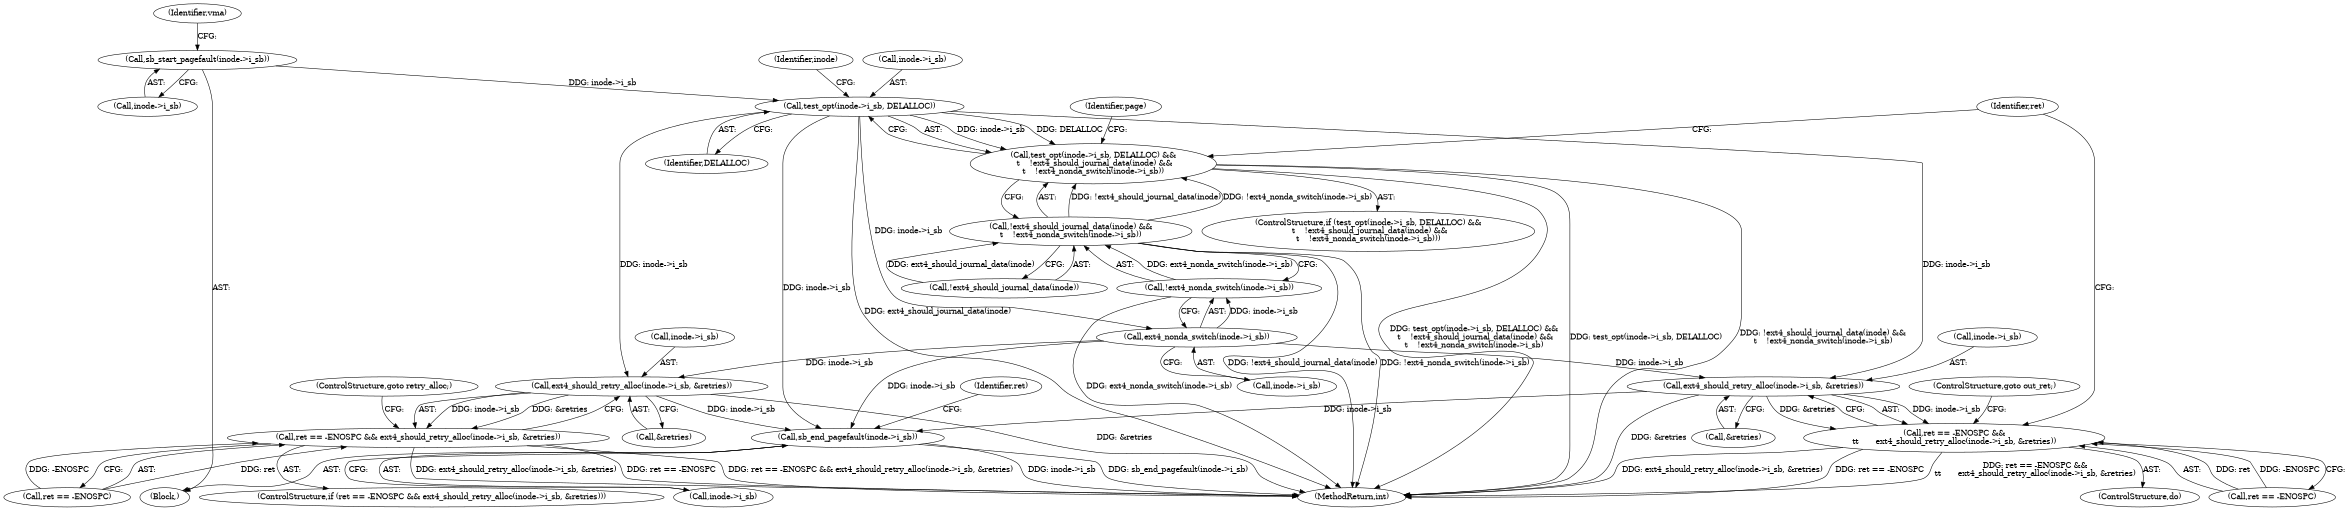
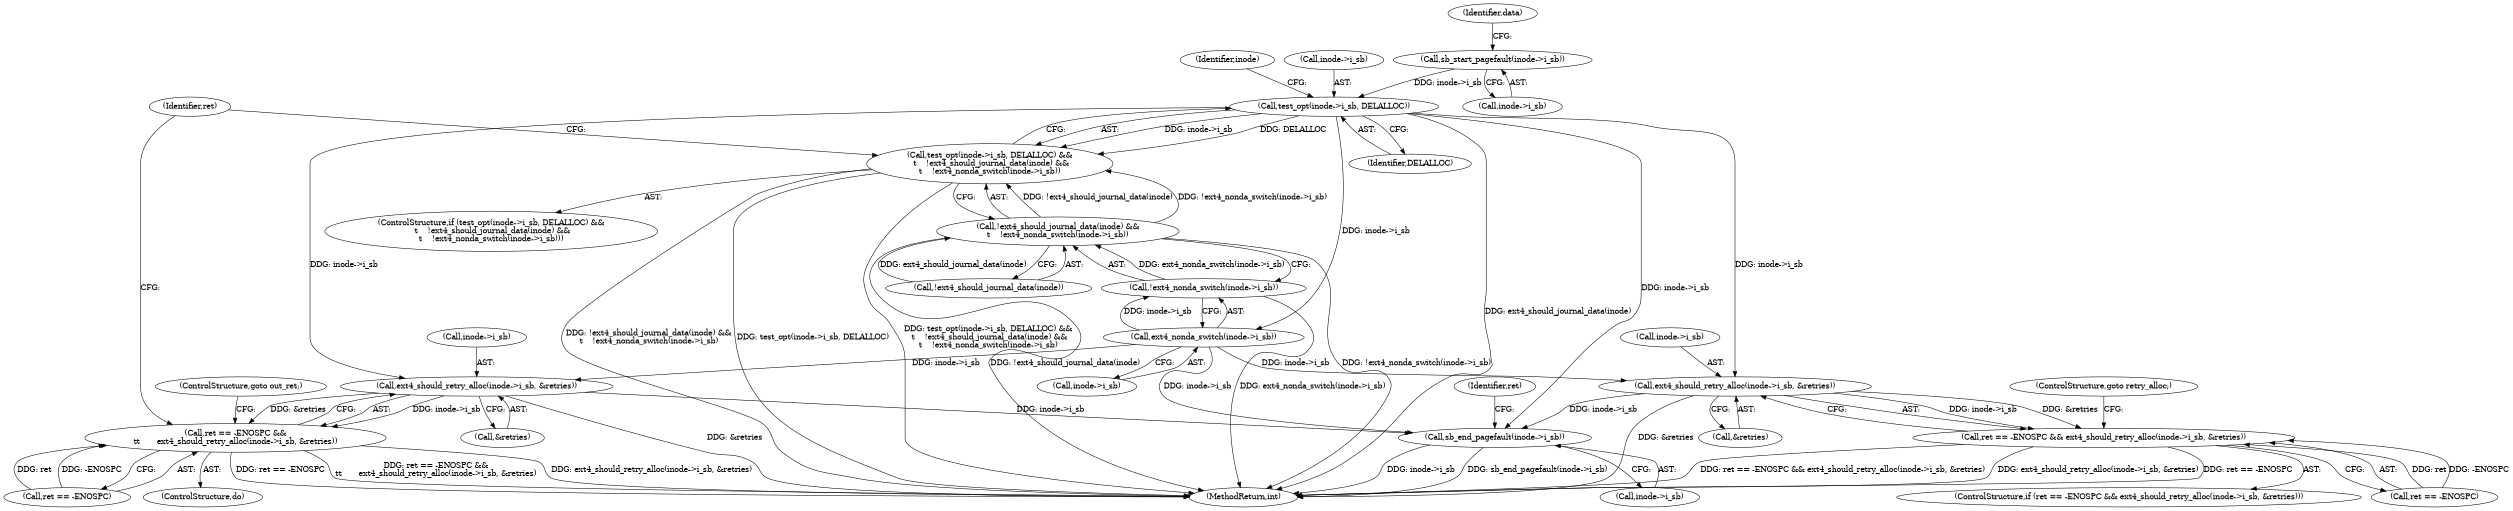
node "(Identifier,vma)": label "(Identifier,vma)" -> "(Identifier,data)"
node "(Identifier,page)": removed
node "(Block,)": removed
